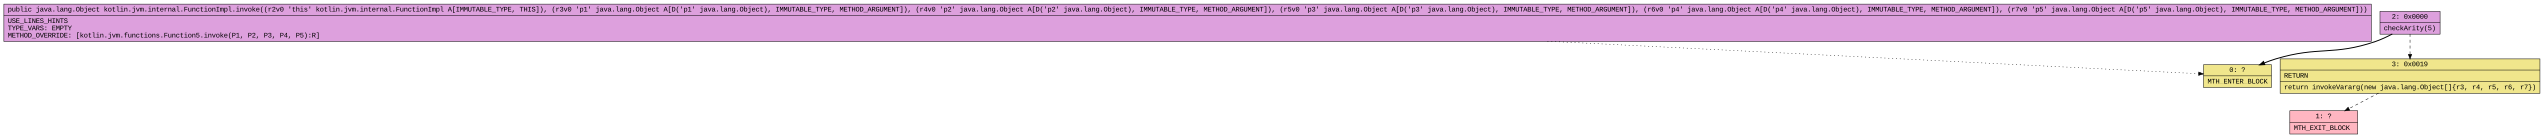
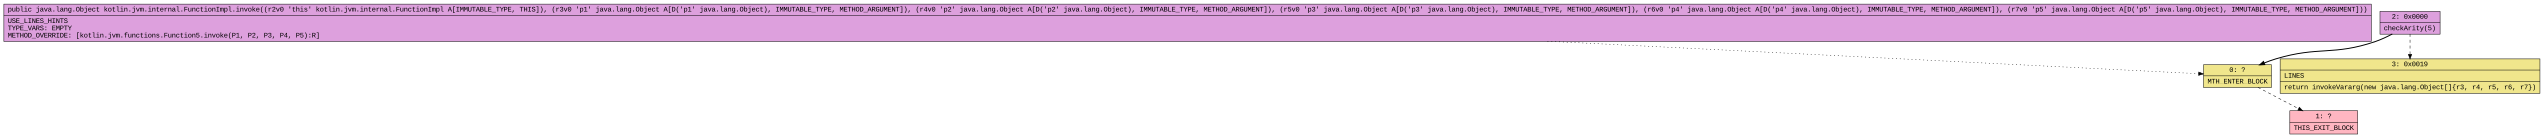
node "3: 0x0019": text "RETURN" -> "LINES"
edge "3: 0x0019" -> "1: ?": now "0: ?" -> "1: ?"
node "1: ?": text "MTH_EXIT_BLOCK" -> "THIS_EXIT_BLOCK"
